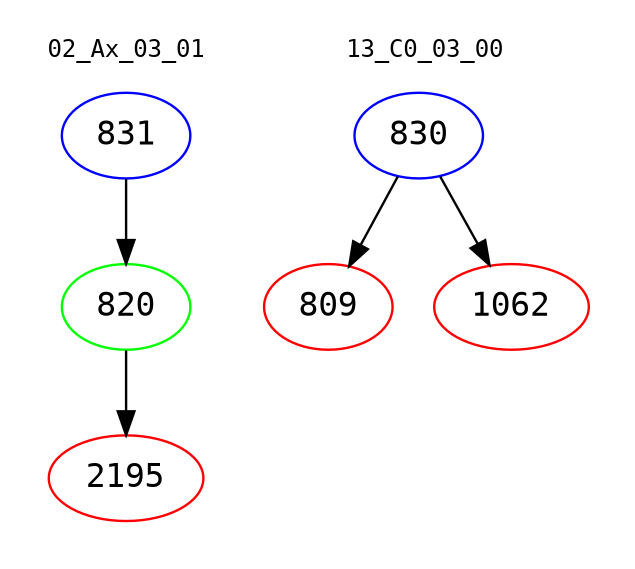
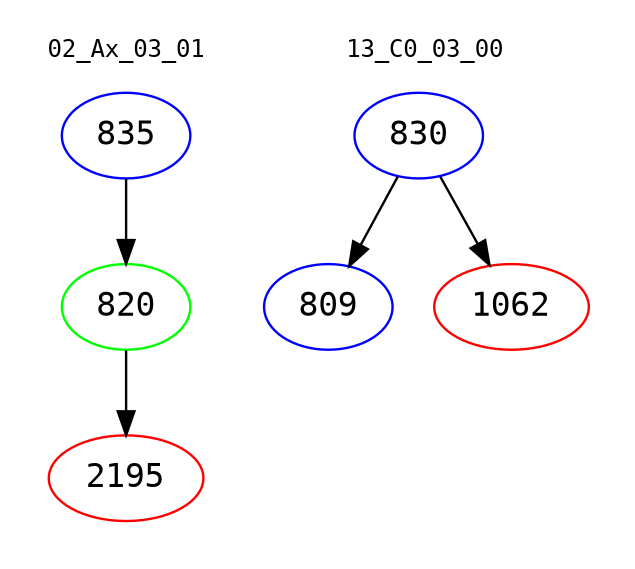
node "831": label "831" -> "835"
node "809": color red -> blue
